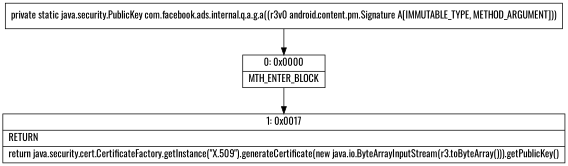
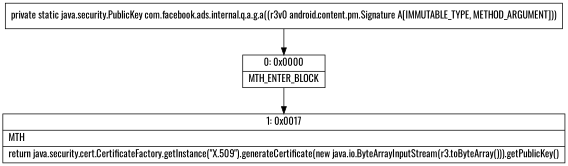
node "1: 0x0017": text "RETURN" -> "MTH"
